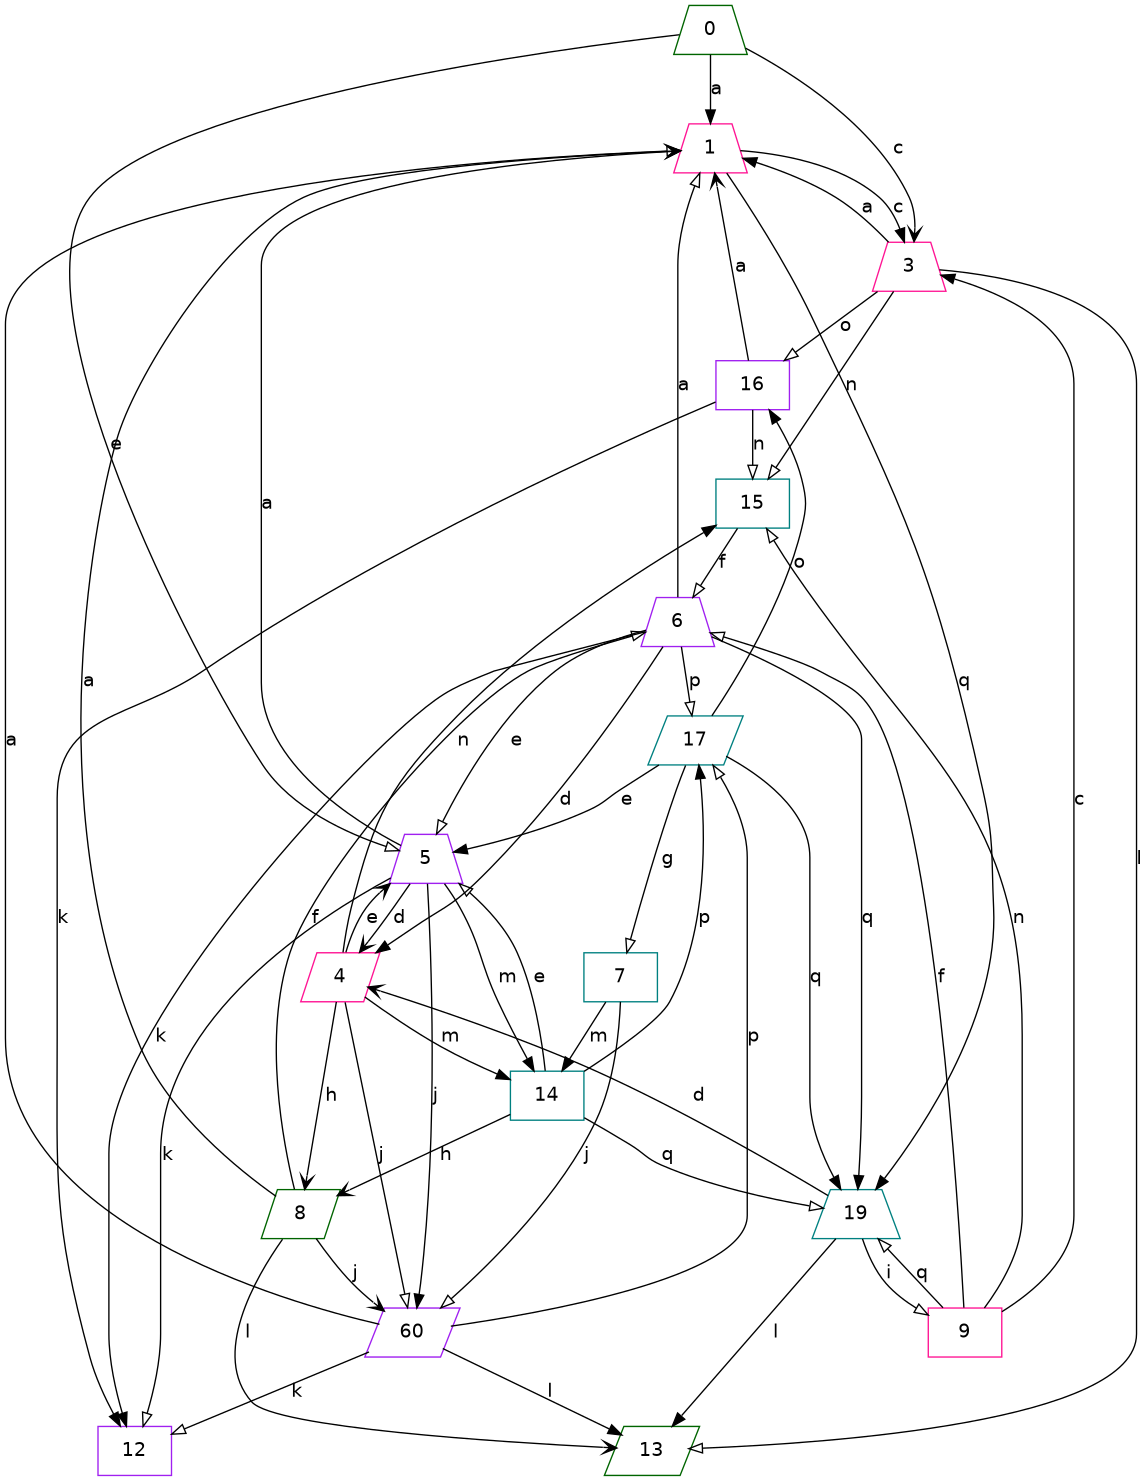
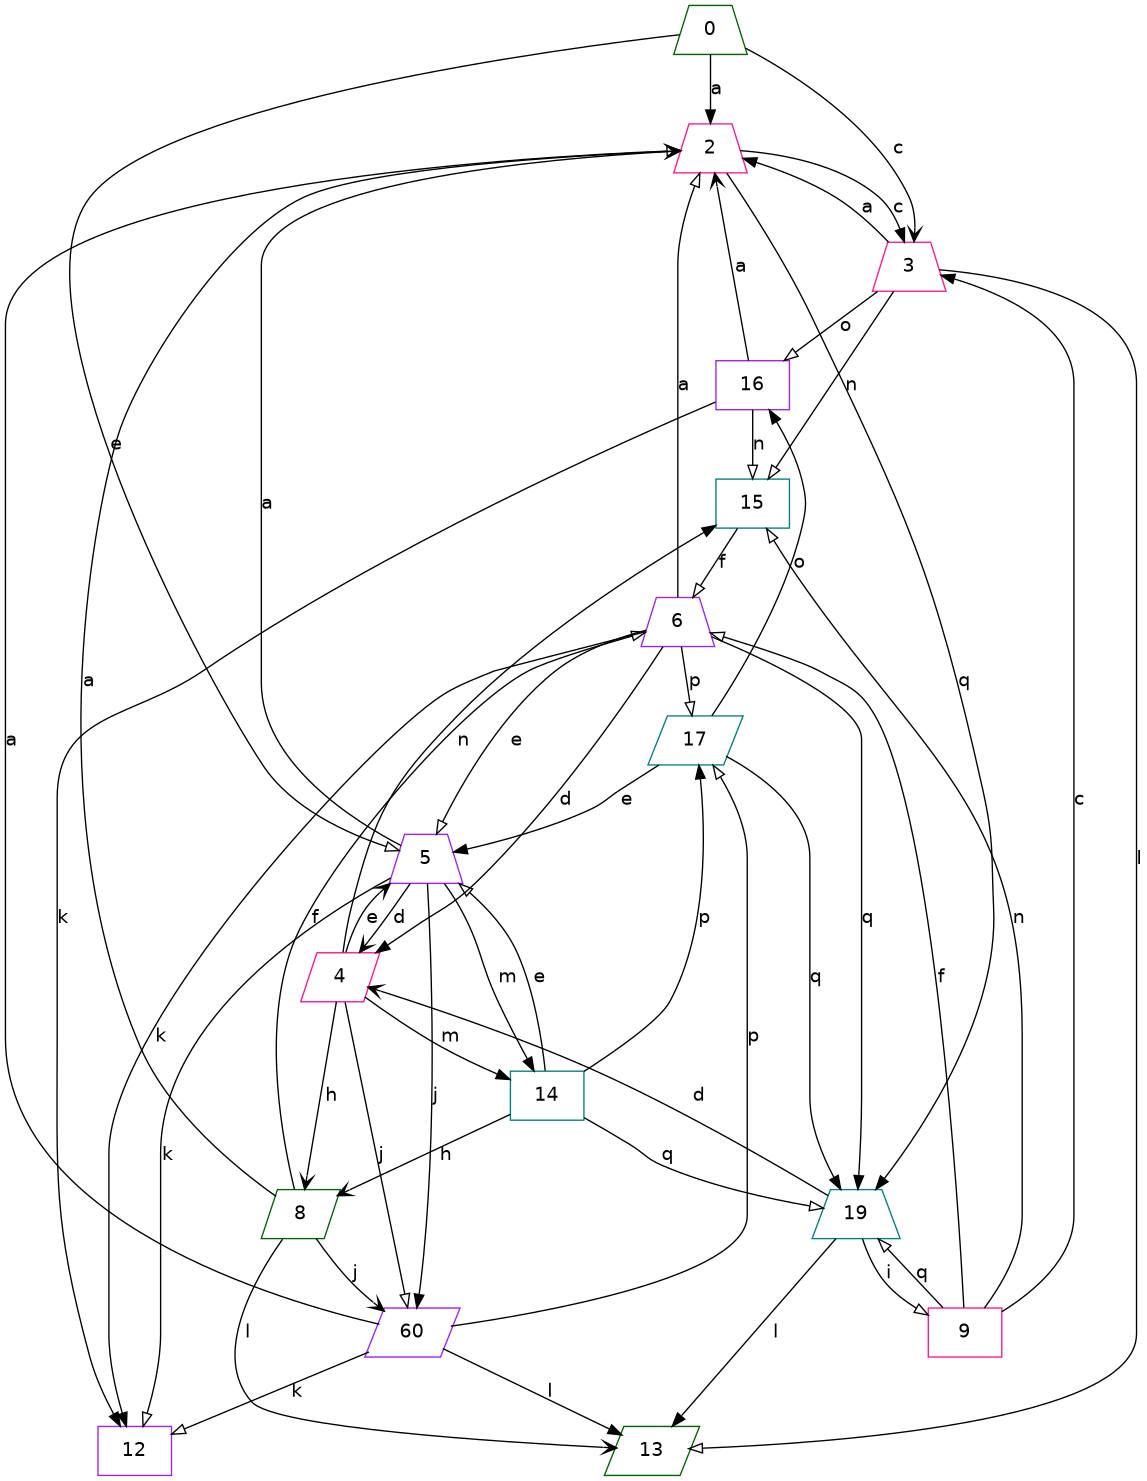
node "1": label "1" -> "2"
node "7": removed
